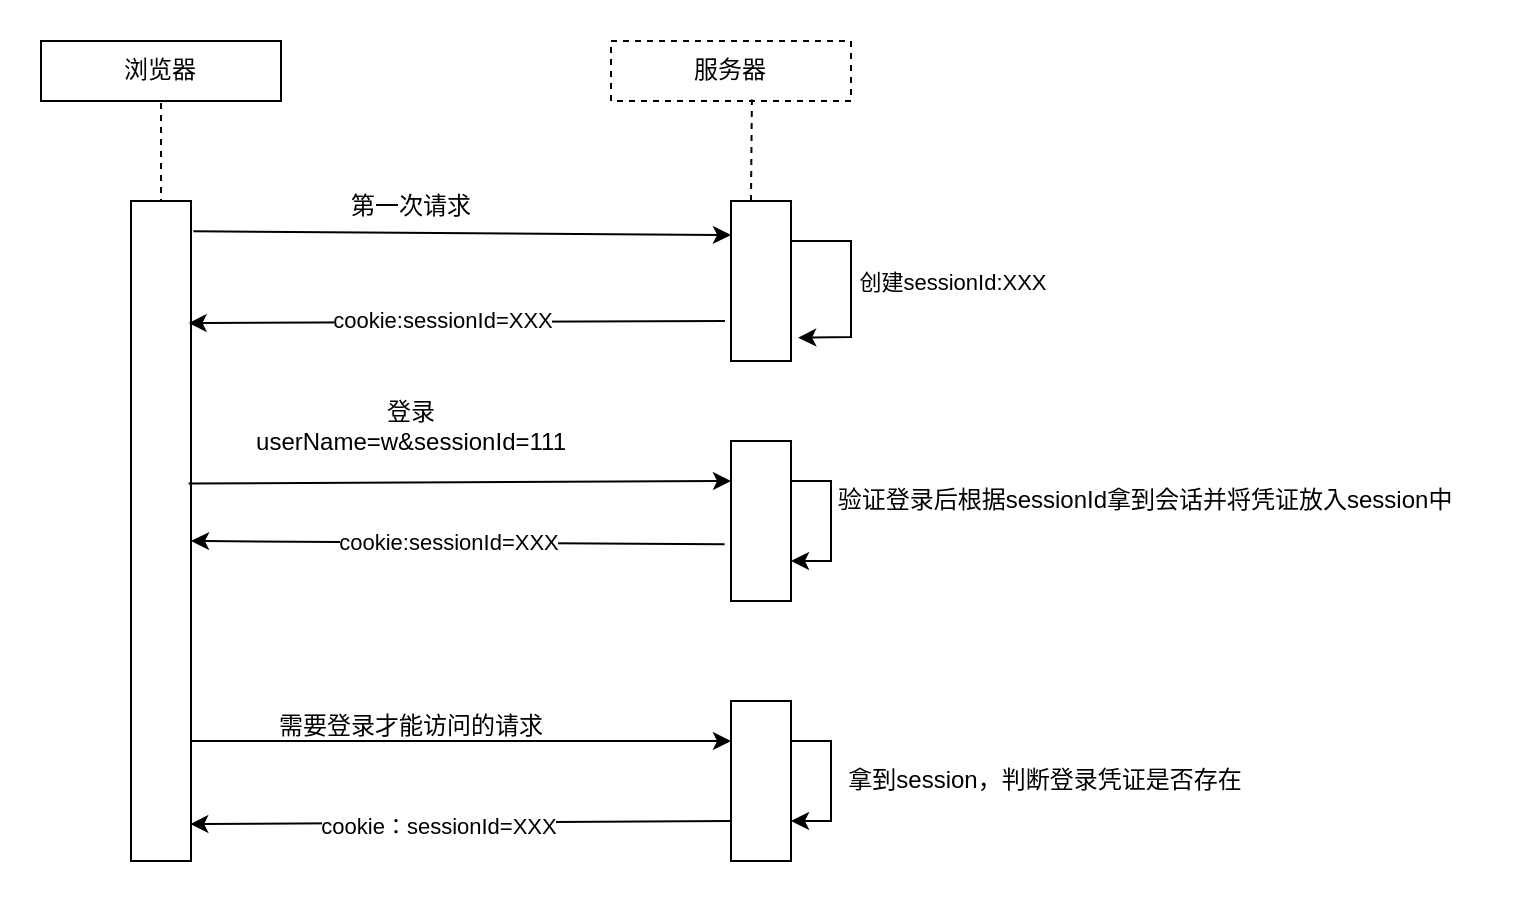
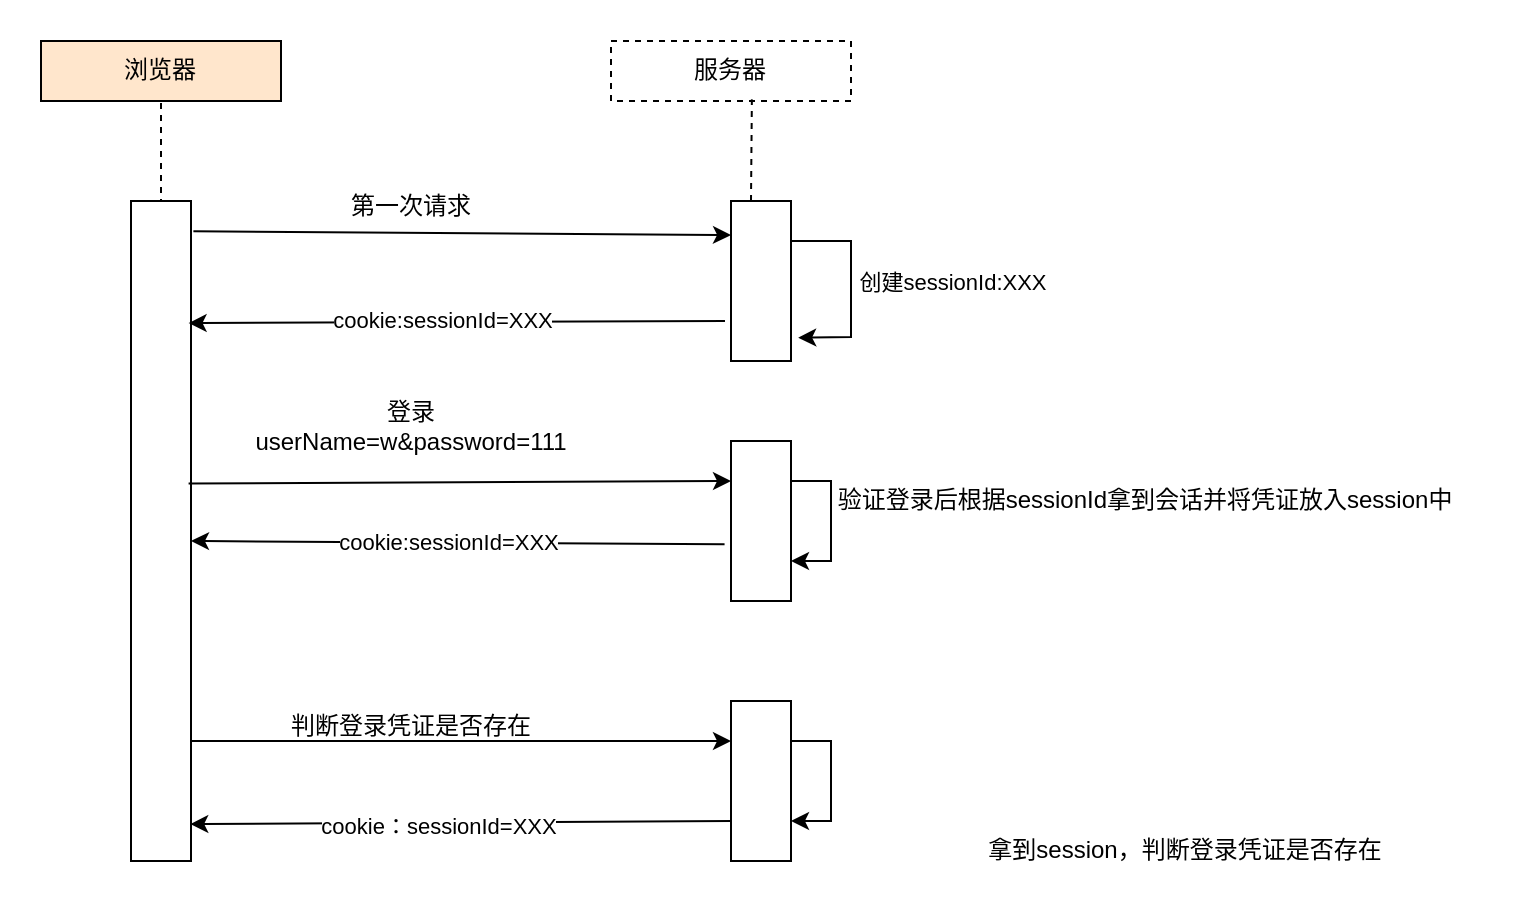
node "浏览器": fillcolor #ffffff -> #ffe6cc
node "登录 userName=w&sessionId=111": label "登录 userName=w&sessionId=111" -> "登录 userName=w&password=111"
node "需要登录才能访问的请求": label "需要登录才能访问的请求" -> "判断登录凭证是否存在"
node "拿到session，判断登录凭证是否存在": moved (1045, 781) -> (1185, 851)
